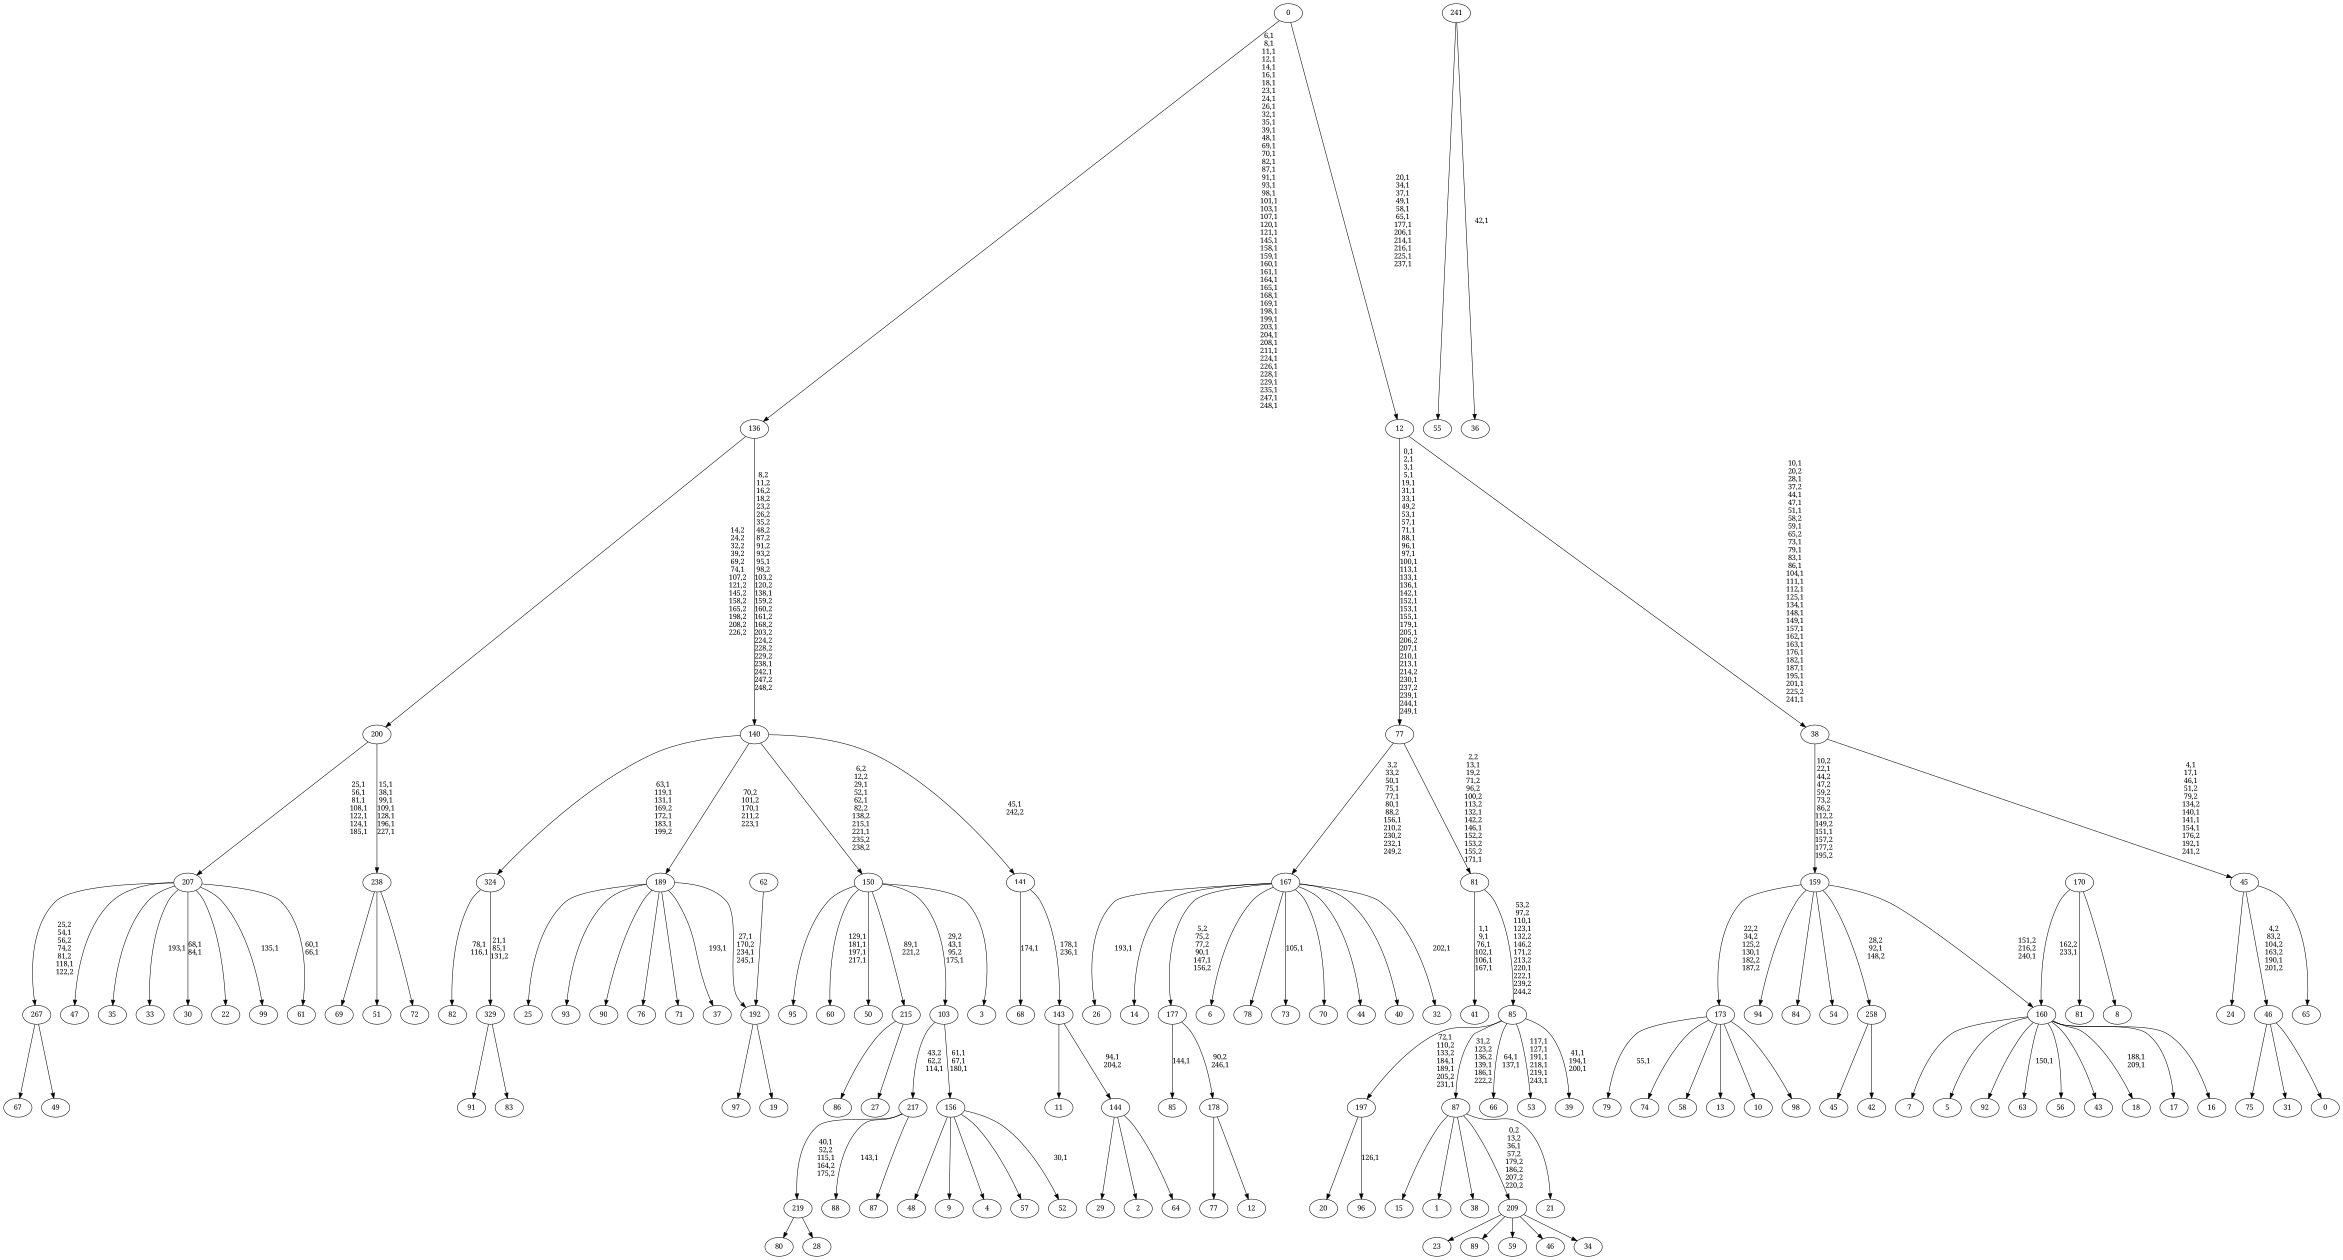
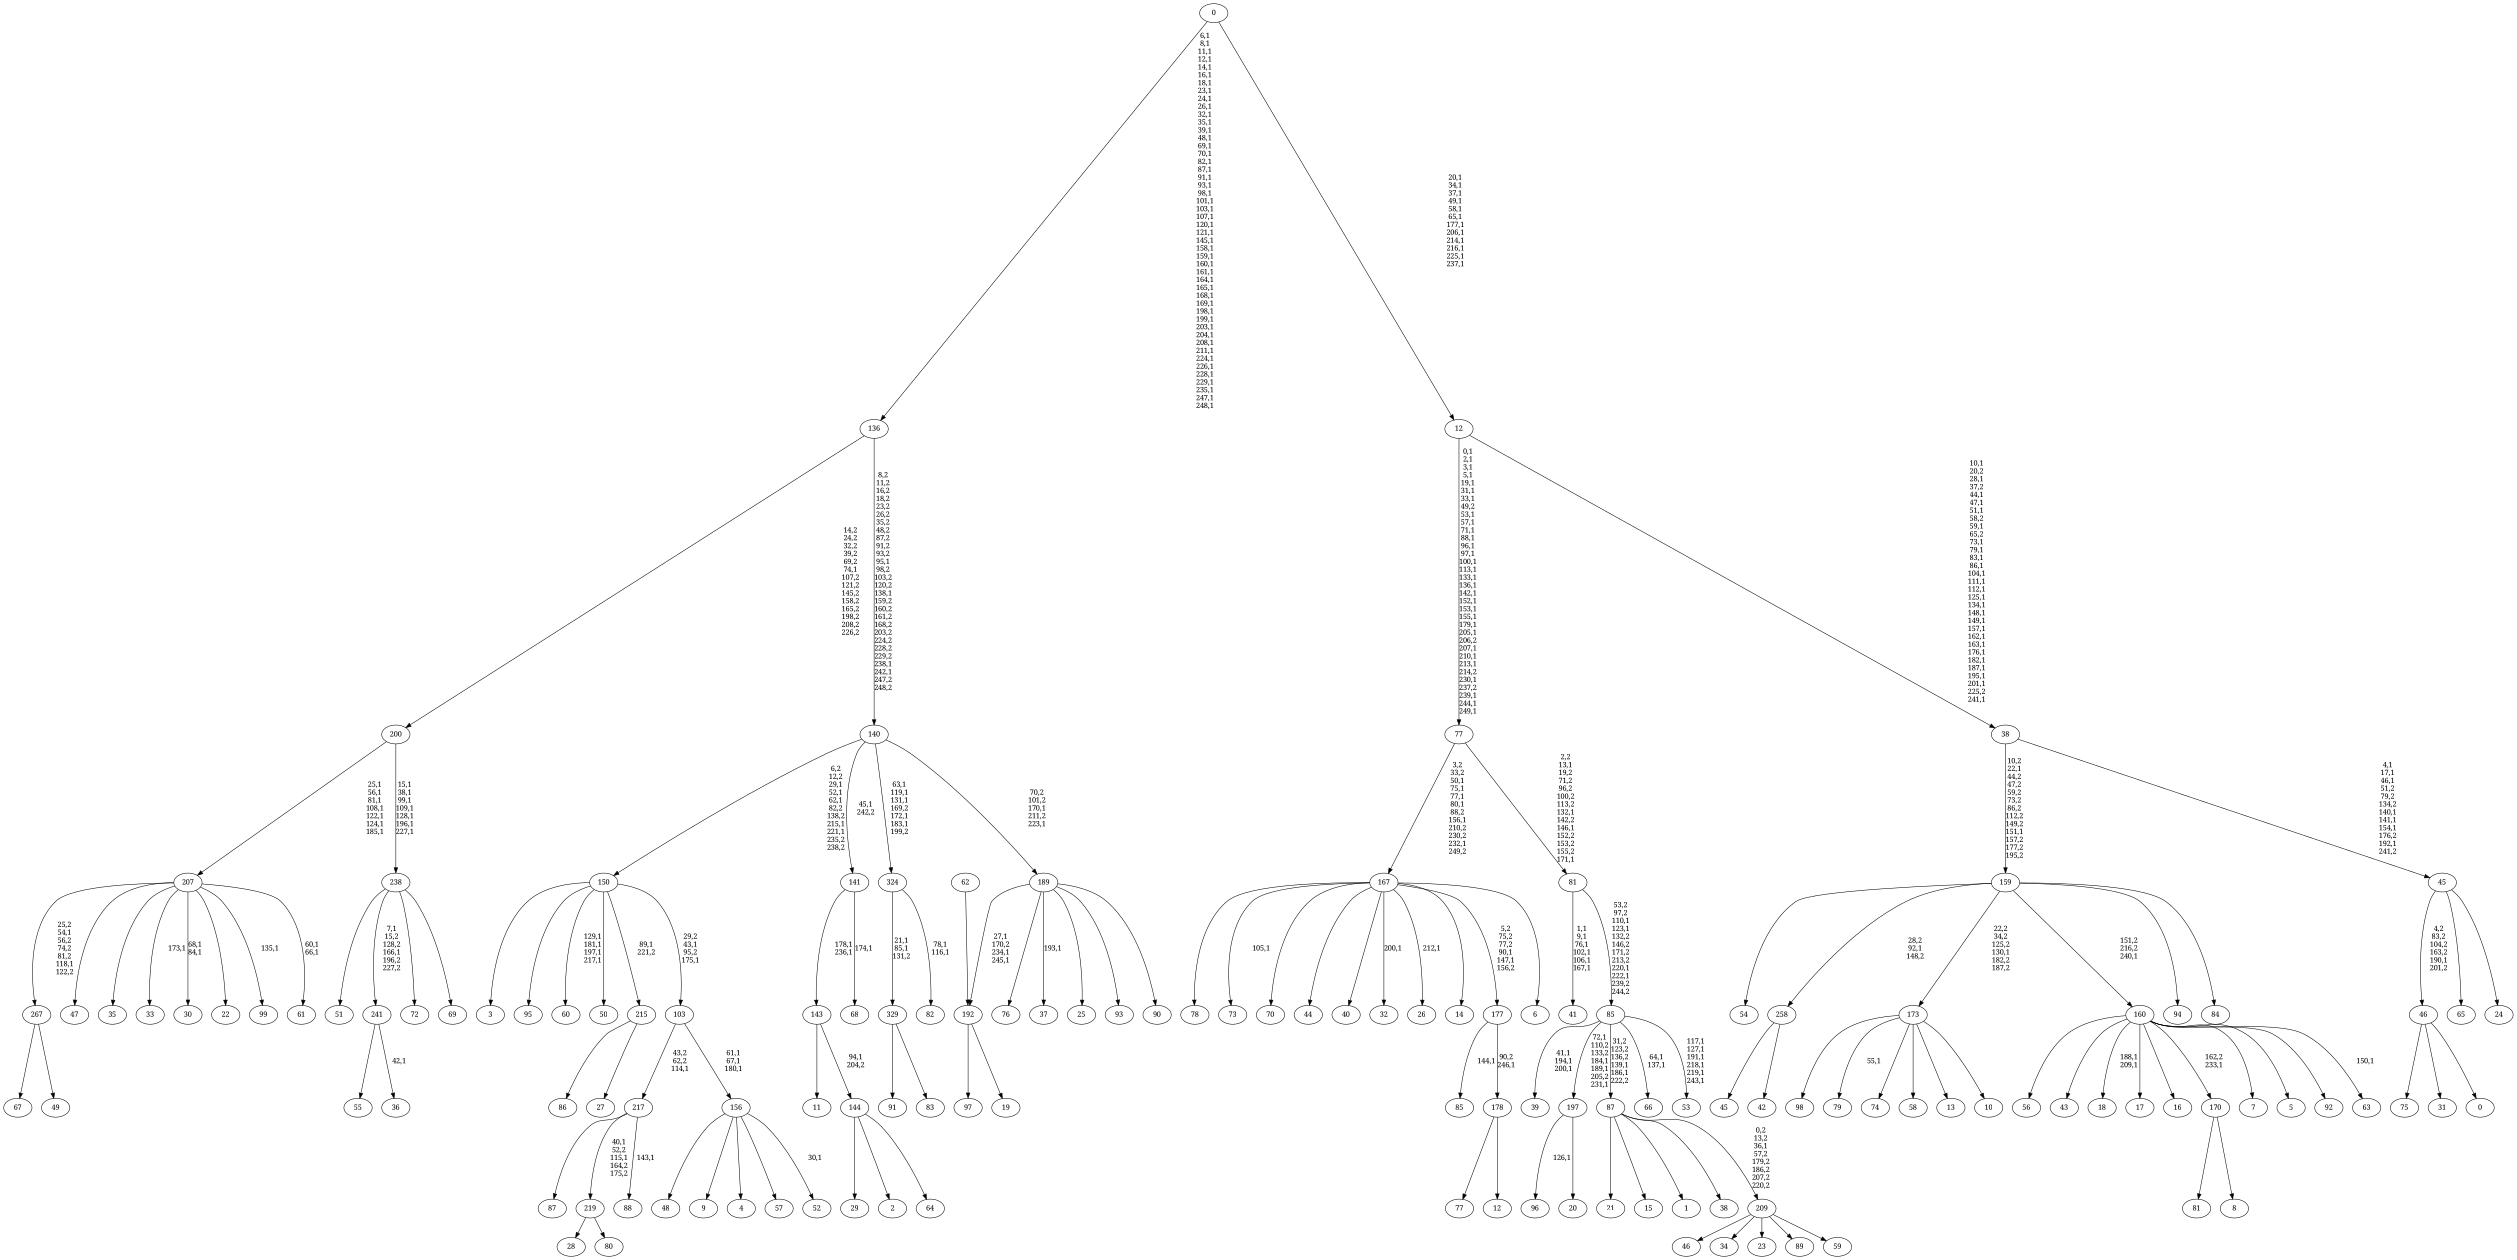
edge "170" -> "160": reversed
edge "238" -> "241": added, label "7,1 15,2 128,2 166,1 196,2 227,2"
edge "207" -> "33": label "193,1" -> "173,1"
edge "167" -> "26": label "193,1" -> "212,1"
edge "167" -> "32": label "202,1" -> "200,1"
node "71": removed
